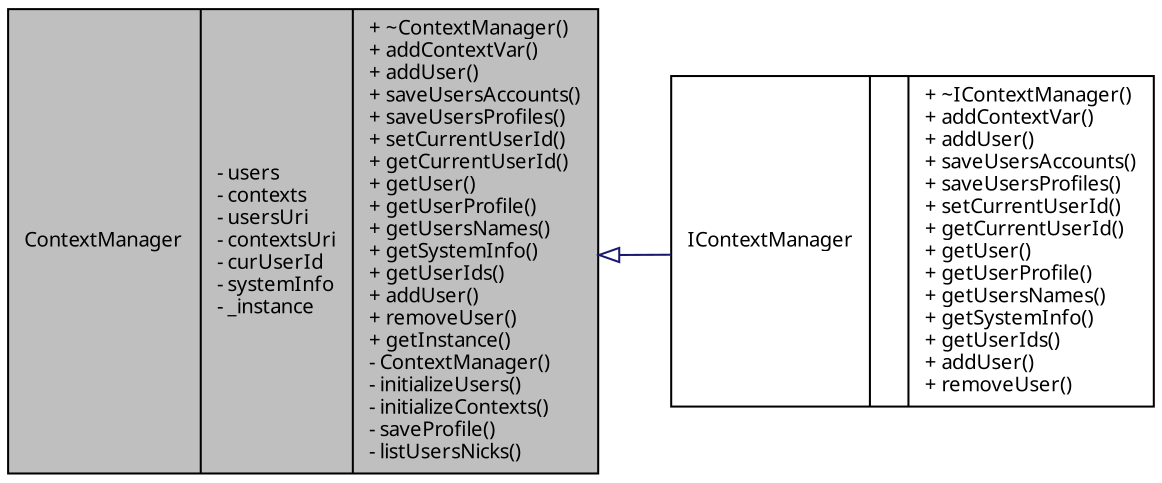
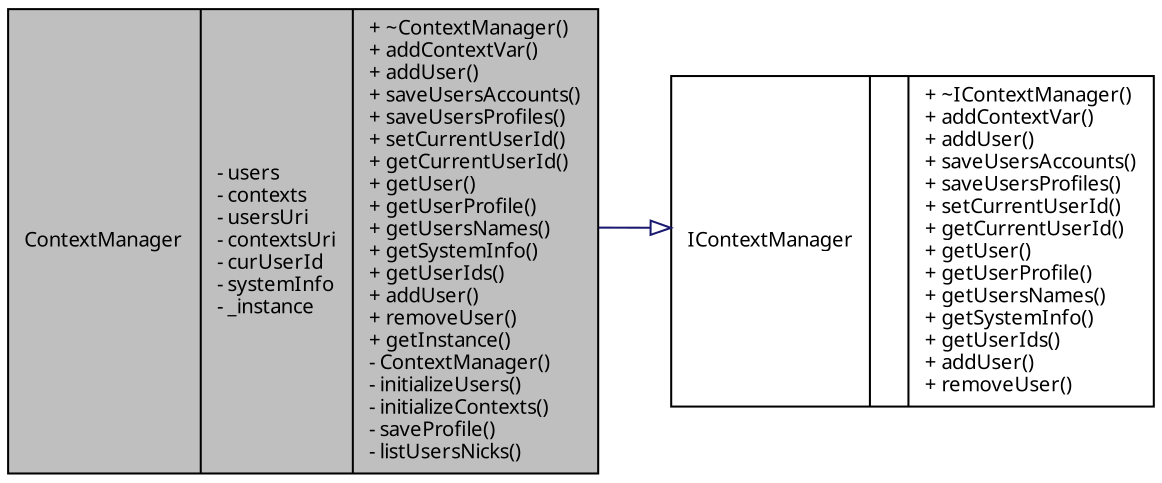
edge "IContextManager" -> "ContextManager": reversed
